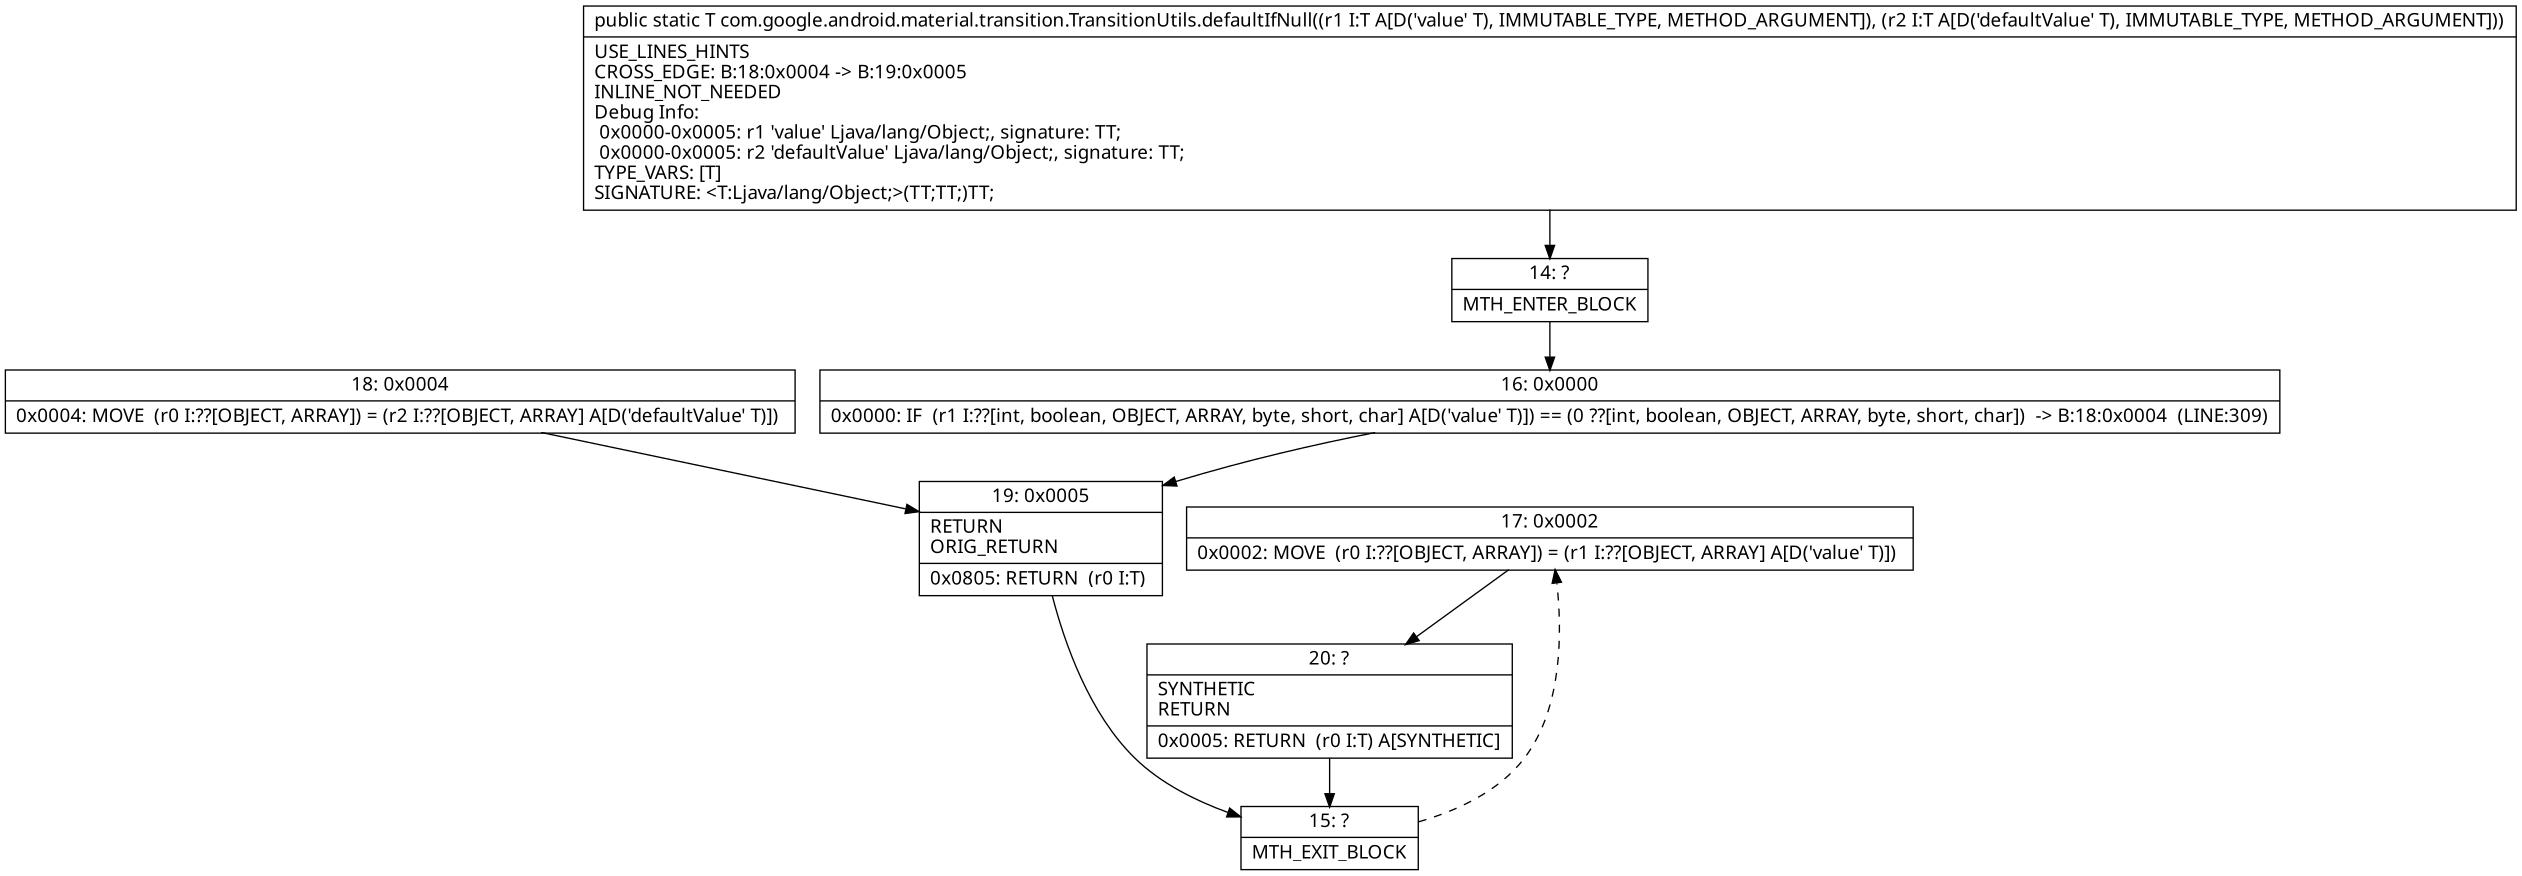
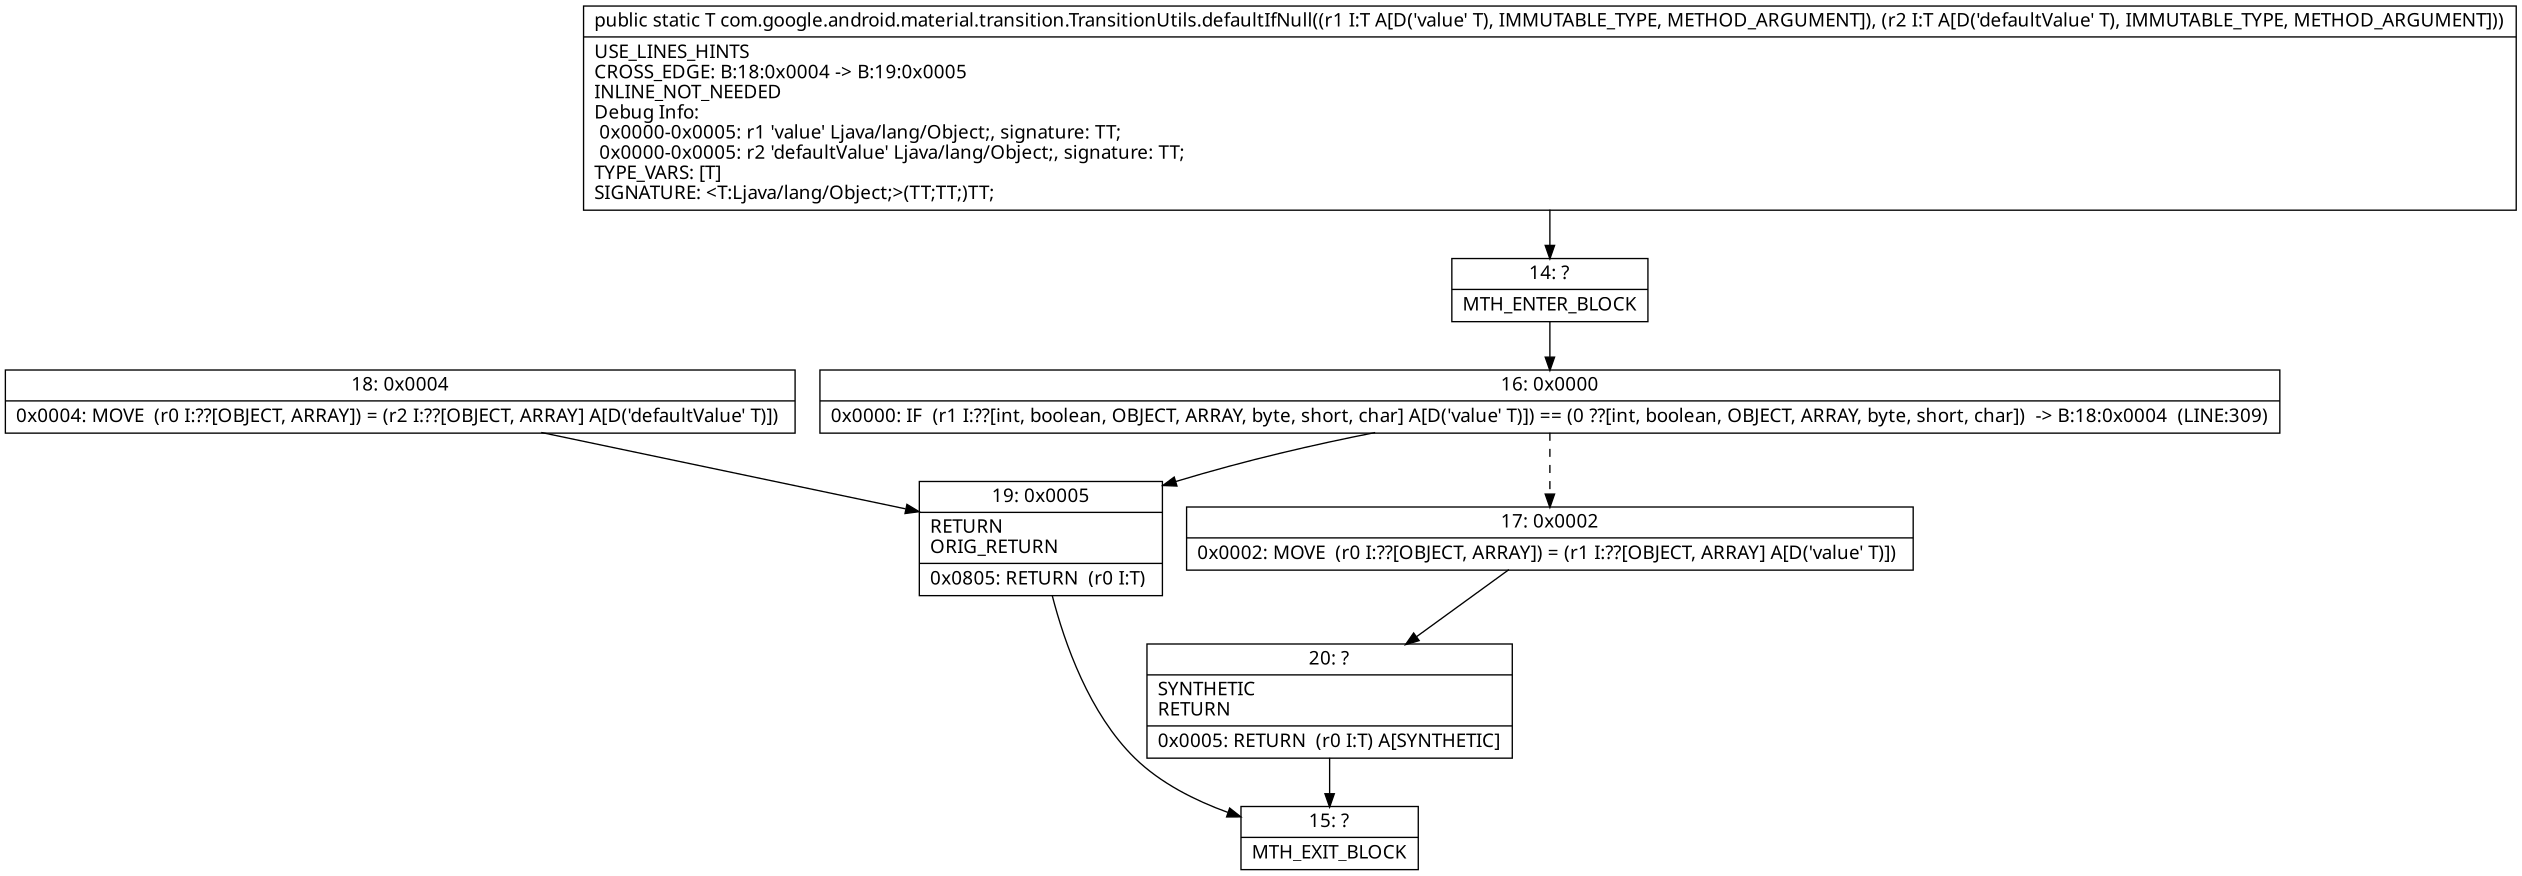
edge "15: ?" -> "17: 0x0002": now "16: 0x0000" -> "17: 0x0002"
